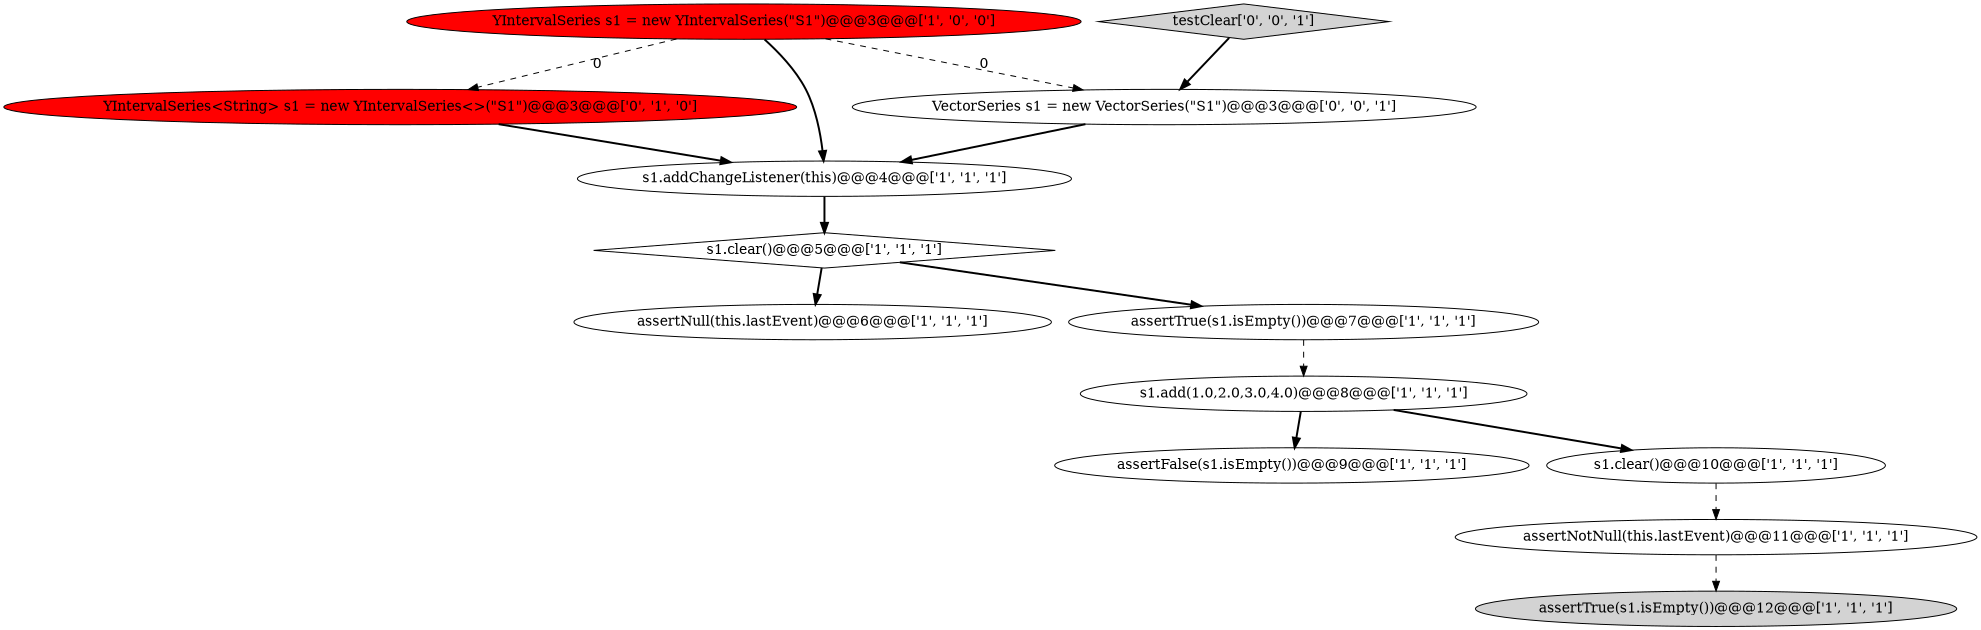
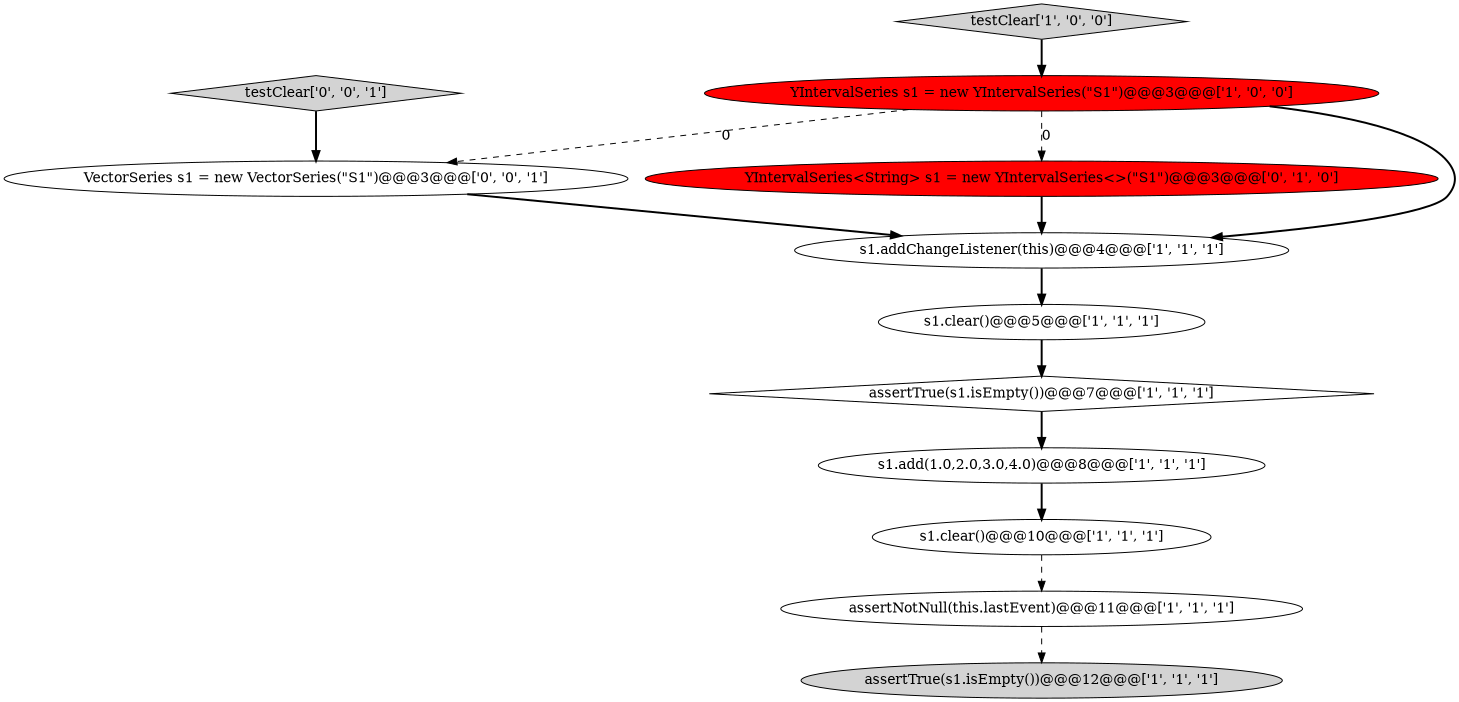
node "testClear['1', '0', '0']": added
node "s1.clear()@@@5@@@['1', '1', '1']": shape diamond -> ellipse
node "assertNull(this.lastEvent)@@@6@@@['1', '1', '1']": removed
node "assertTrue(s1.isEmpty())@@@7@@@['1', '1', '1']": shape ellipse -> diamond
edge "assertTrue(s1.isEmpty())@@@7@@@['1', '1', '1']" -> "s1.add(1.0,2.0,3.0,4.0)@@@8@@@['1', '1', '1']": style dashed -> bold
node "assertFalse(s1.isEmpty())@@@9@@@['1', '1', '1']": removed
